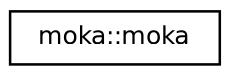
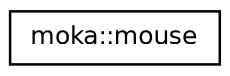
node "moka::moka": label "moka::moka" -> "moka::mouse"
